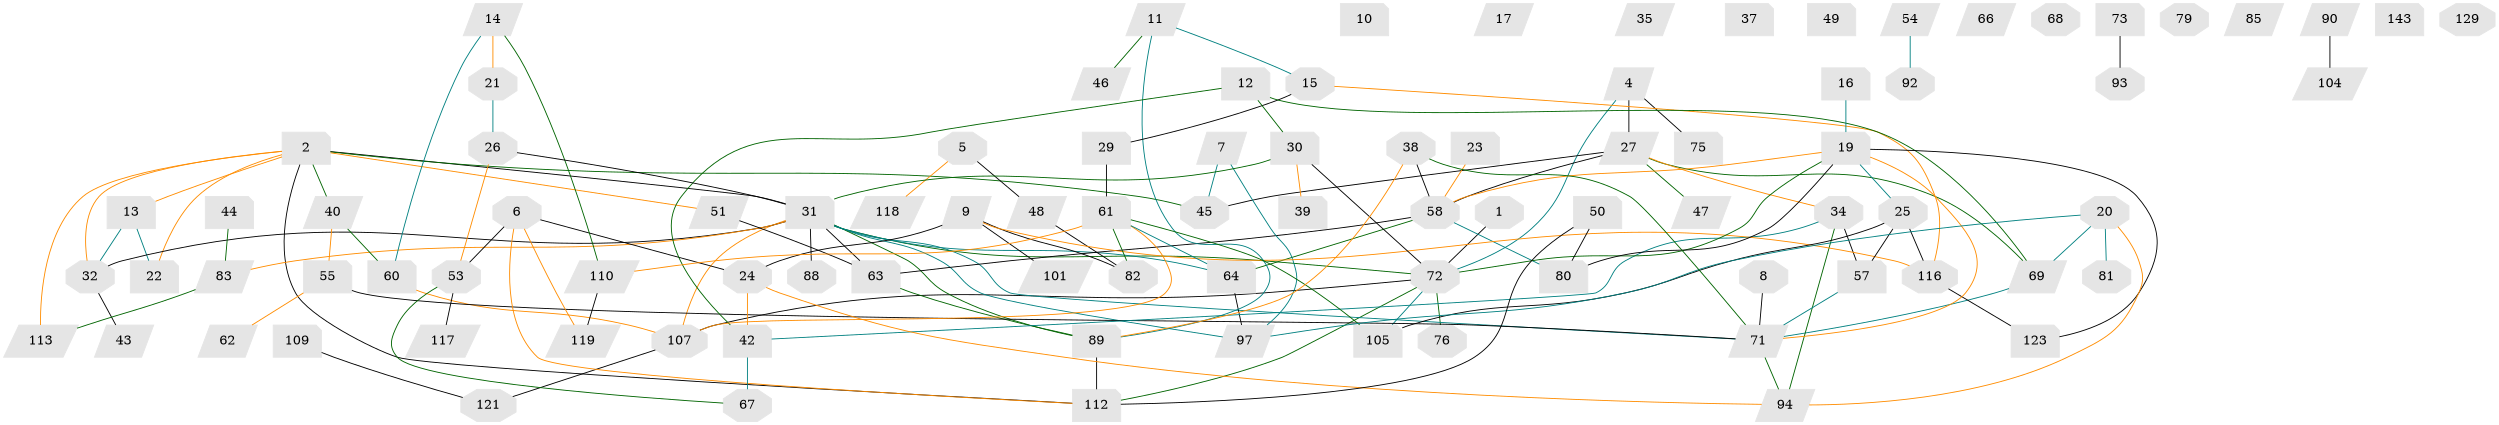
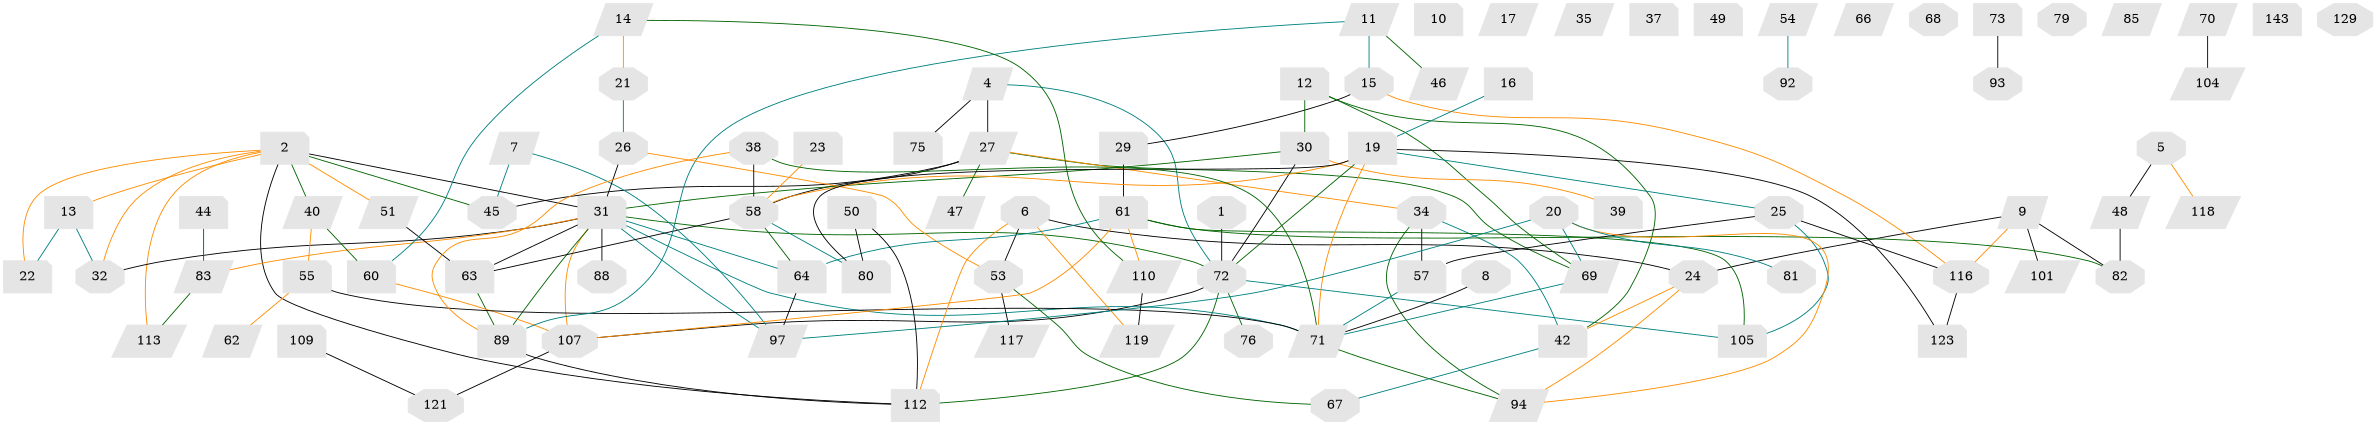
node "90": label "90" -> "70"
edge "25" -- "105": color black -> teal
node "43": removed
